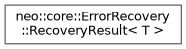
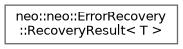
node "neo::core::ErrorRecovery ::RecoveryResult< T >": label "neo::core::ErrorRecovery ::RecoveryResult< T >" -> "neo::neo::ErrorRecovery ::RecoveryResult< T >"
